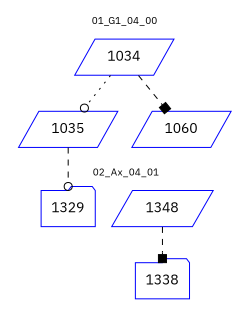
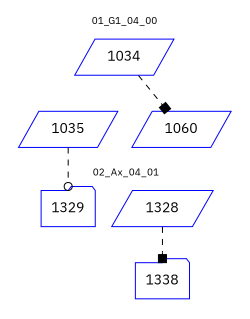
edge "1034" -> "1035": removed
node "1348": label "1348" -> "1328"
